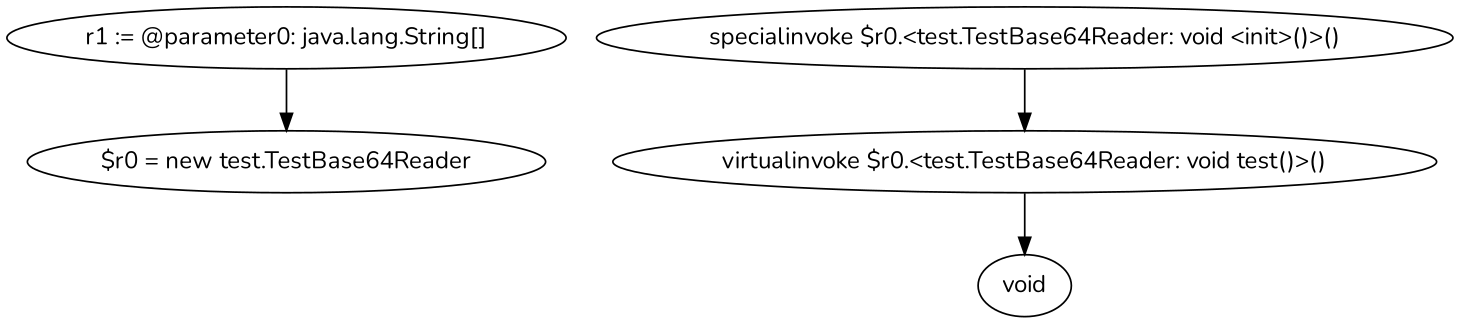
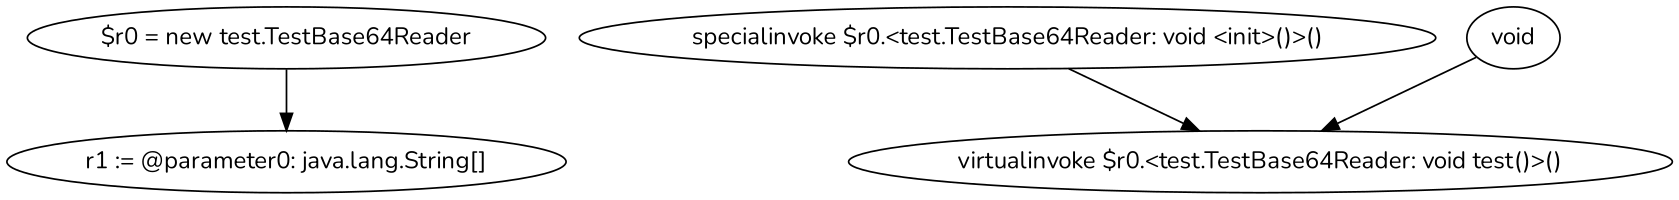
edge "r1 := @parameter0: java.lang.String[]" -> "$r0 = new test.TestBase64Reader": reversed
edge "virtualinvoke $r0.<test.TestBase64Reader: void test()>()" -> "void": reversed
